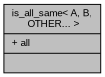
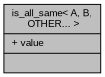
node "is_all_same< A, B,": text "+ all" -> "+ value"
